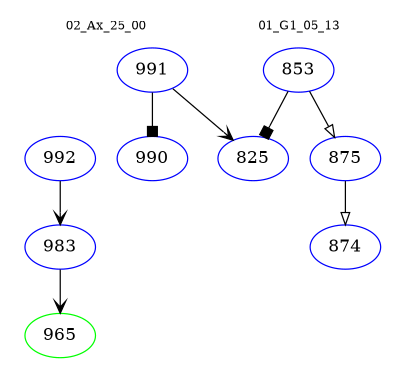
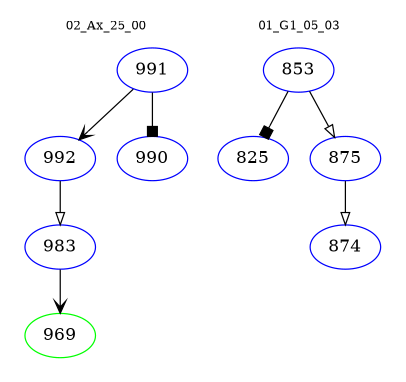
cluster "01_G1_05_13": label "01_G1_05_13" -> "01_G1_05_03"
edge "991" -> "825": now "991" -> "992"
edge "992" -> "983": arrowhead vee -> onormal
node "965": label "965" -> "969"
